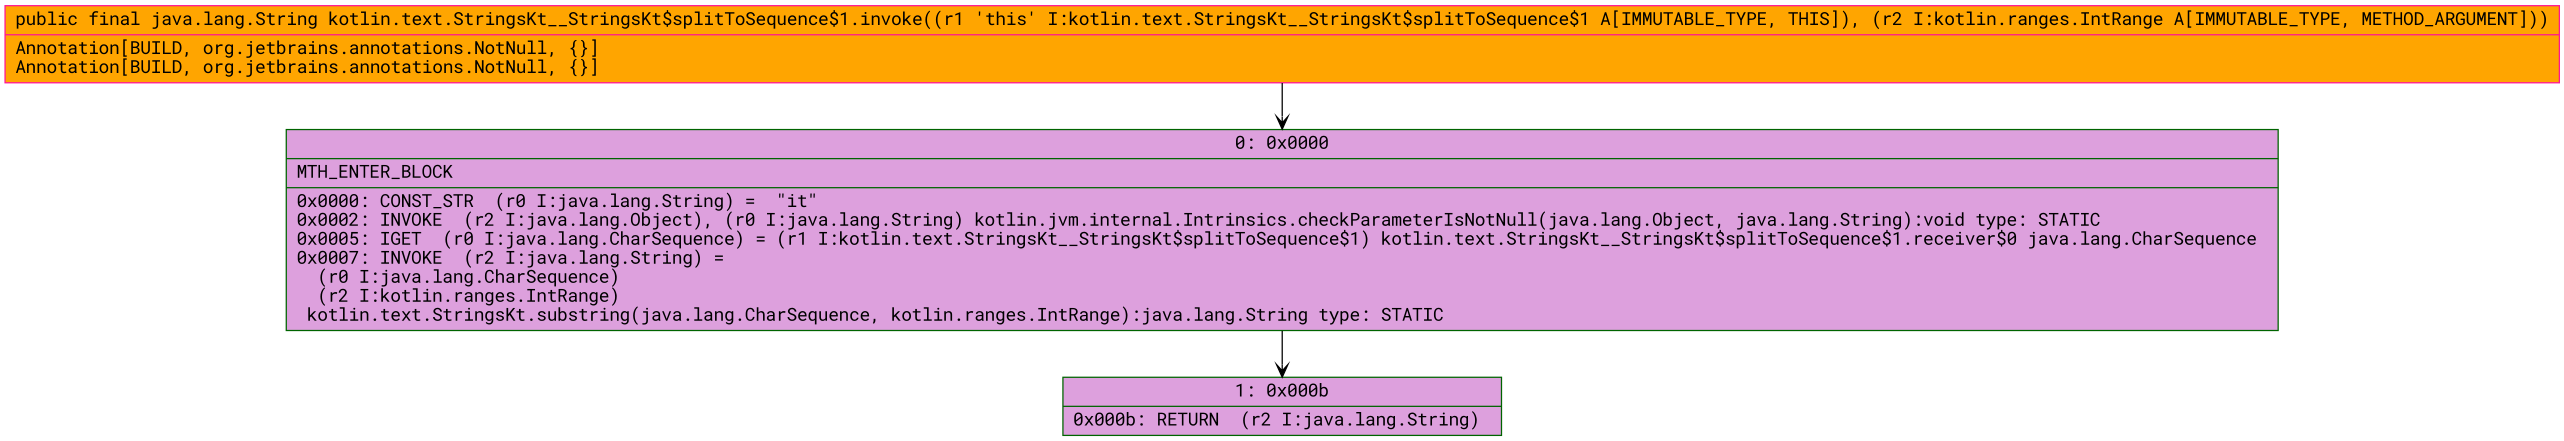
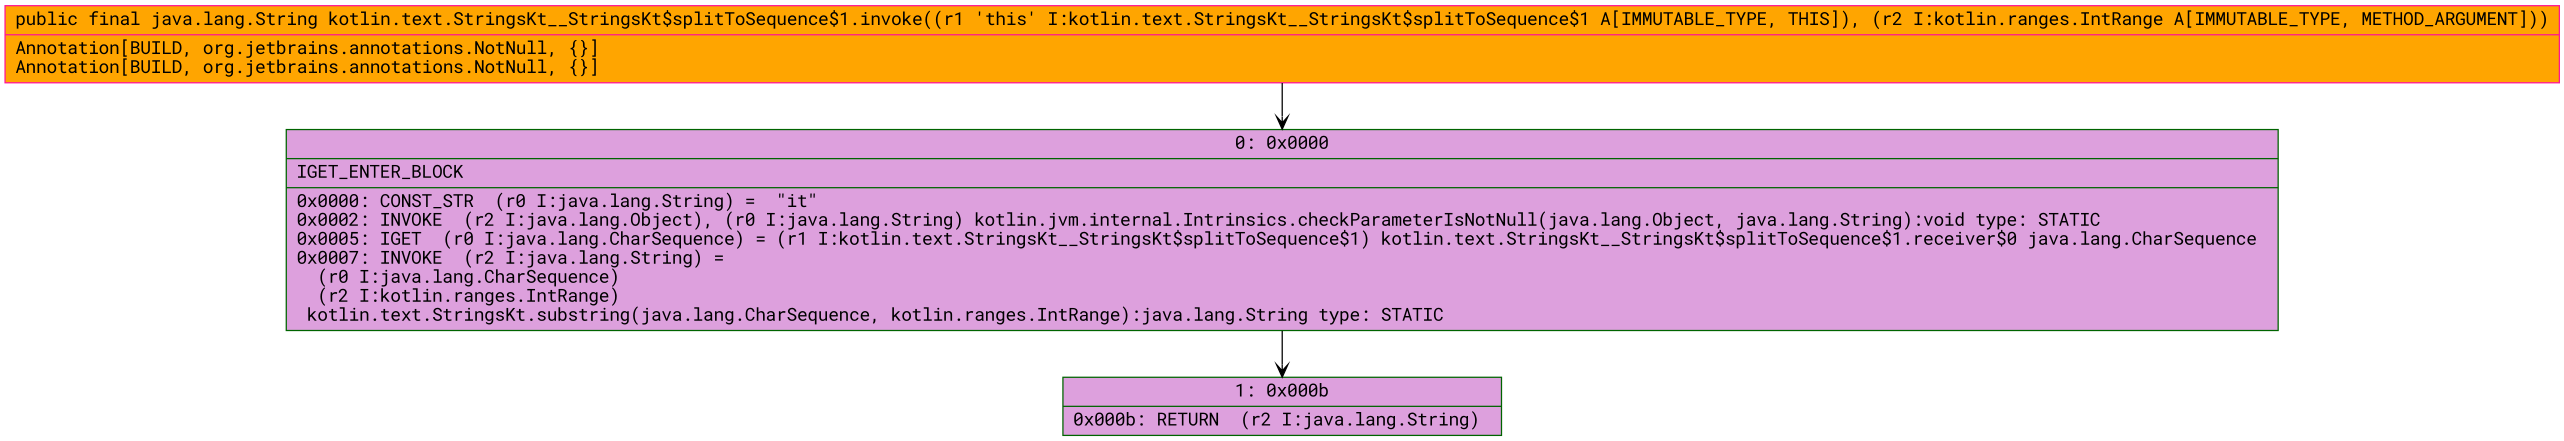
node "0: 0x0000": text "MTH_ENTER_BLOCK" -> "IGET_ENTER_BLOCK"
